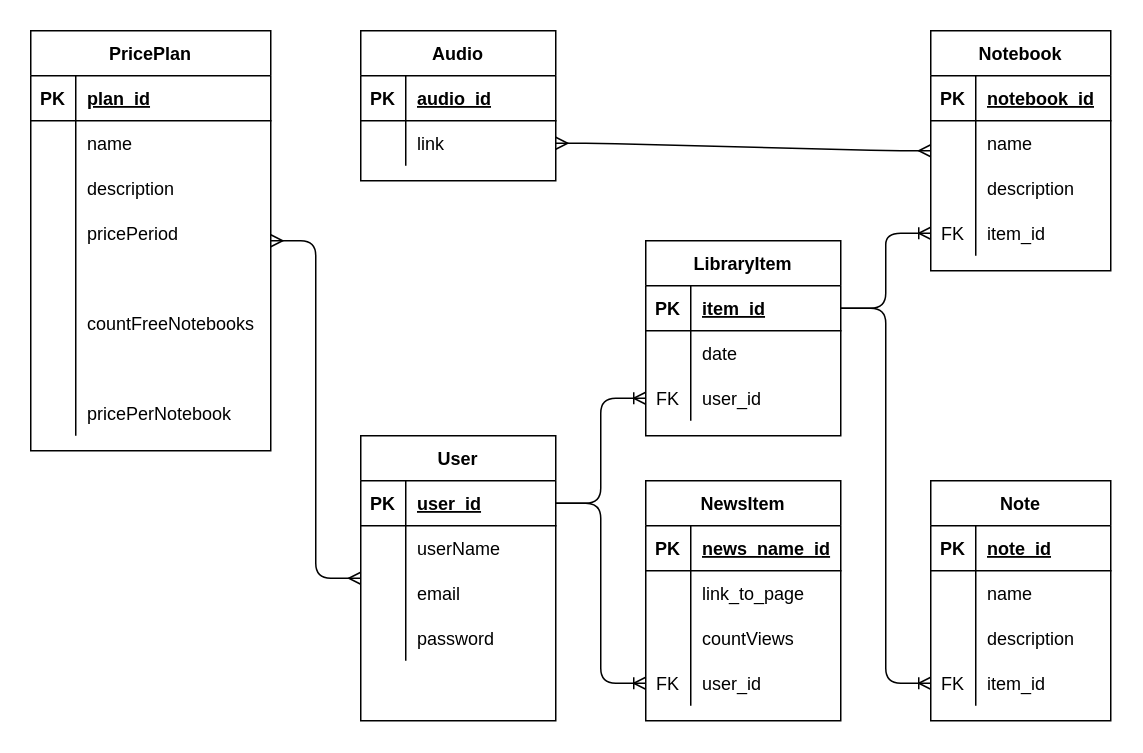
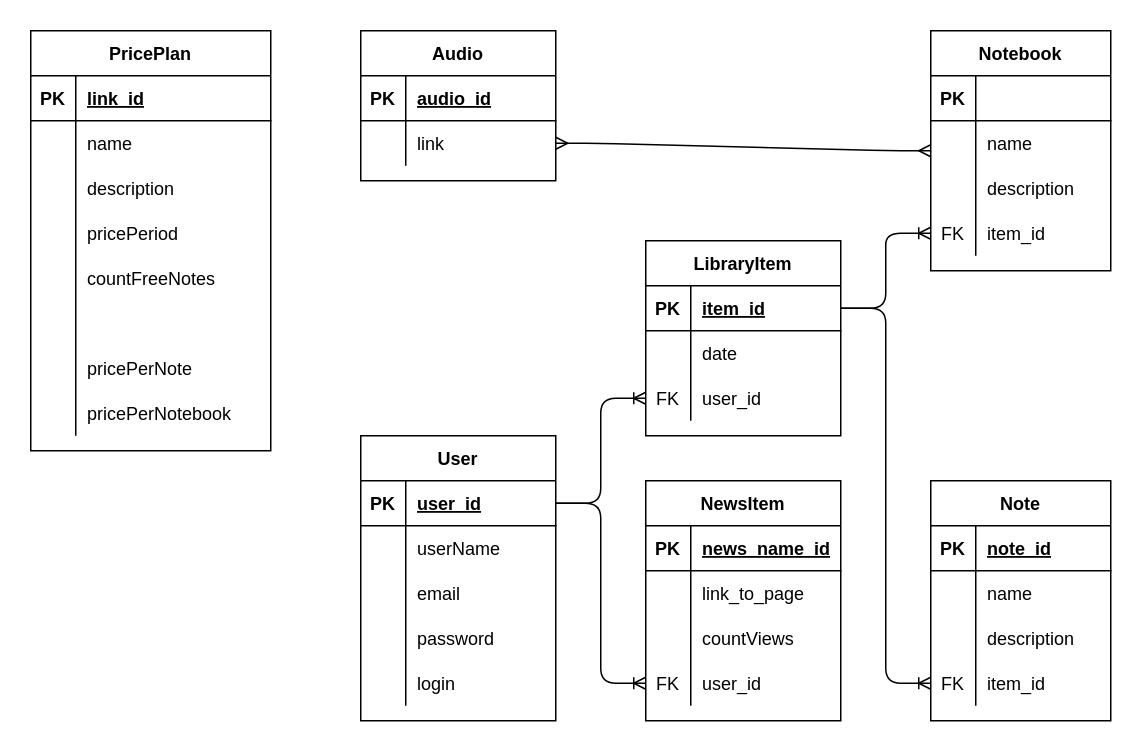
node "notebook_id": removed
node "plan_id": label "plan_id" -> "link_id"
node "countFreeNotes": added
node "countFreeNotebooks": removed
node "pricePerNote": added
edge "PricePlan" -- "User": removed
node "login": added
